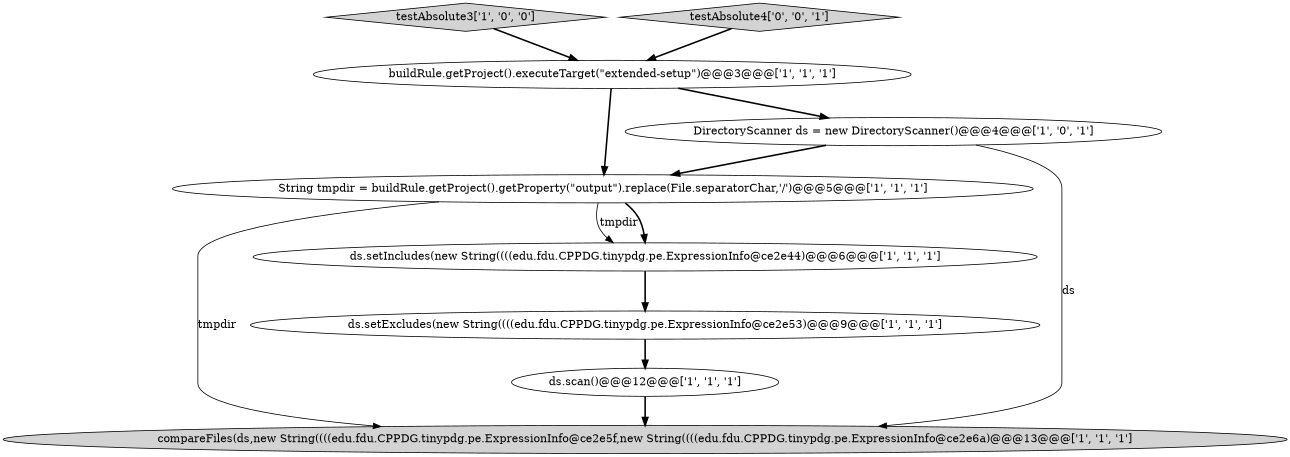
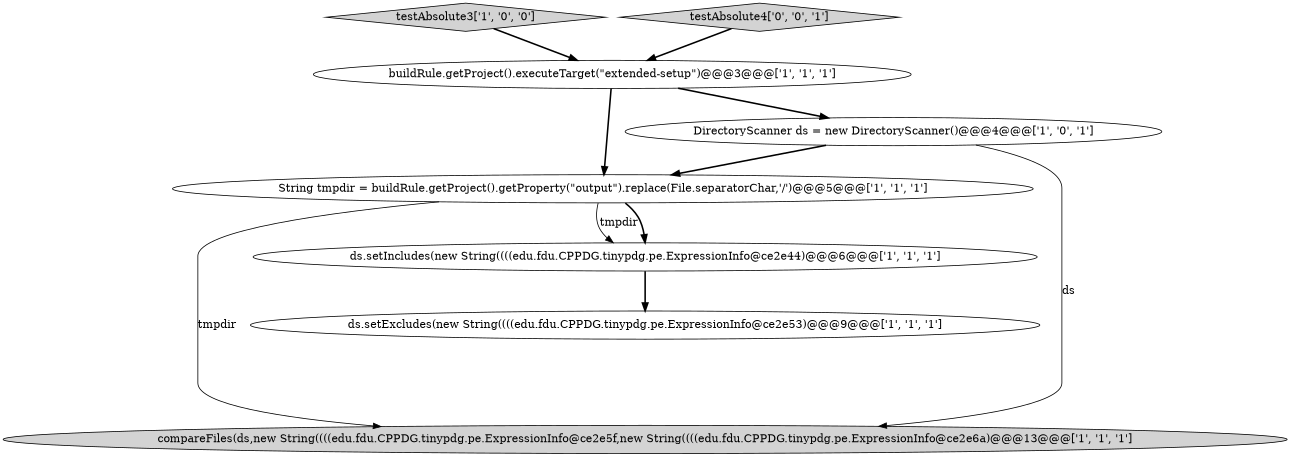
node "ds.scan()@@@12@@@['1', '1', '1']": removed
